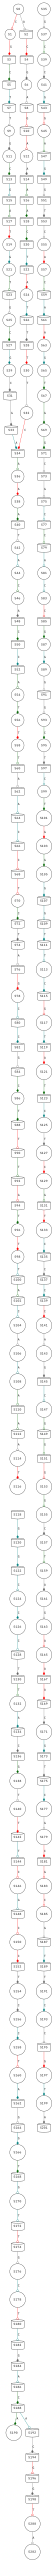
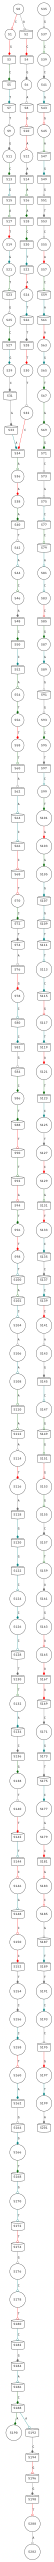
edge "S116" -> "S118": added, label "A"
